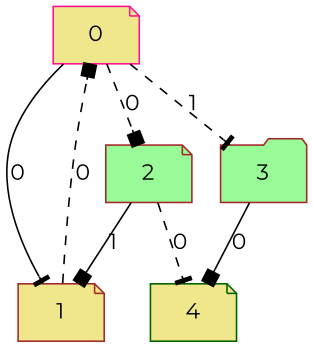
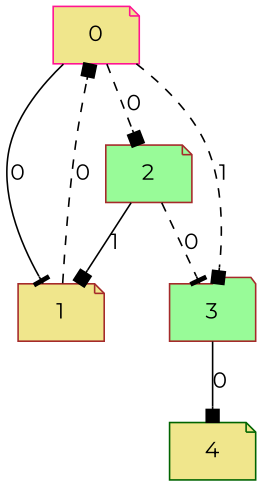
edge "0" -> "3": arrowhead tee -> box
edge "2" -> "4": now "2" -> "3"
